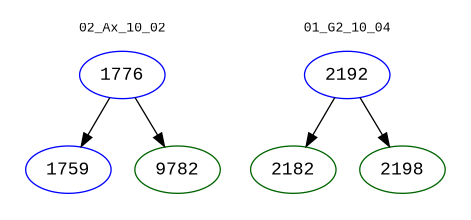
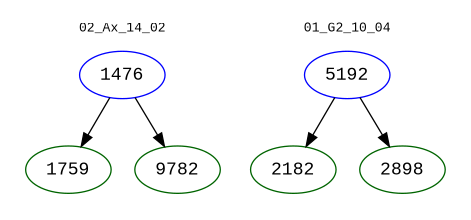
cluster "02_Ax_10_02": label "02_Ax_10_02" -> "02_Ax_14_02"
node "1776": label "1776" -> "1476"
node "2192": label "2192" -> "5192"
node "1759": color blue -> darkgreen
node "2198": label "2198" -> "2898"
